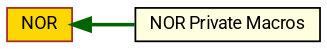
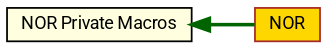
edge "NOR Private Macros" -> "NOR": reversed
